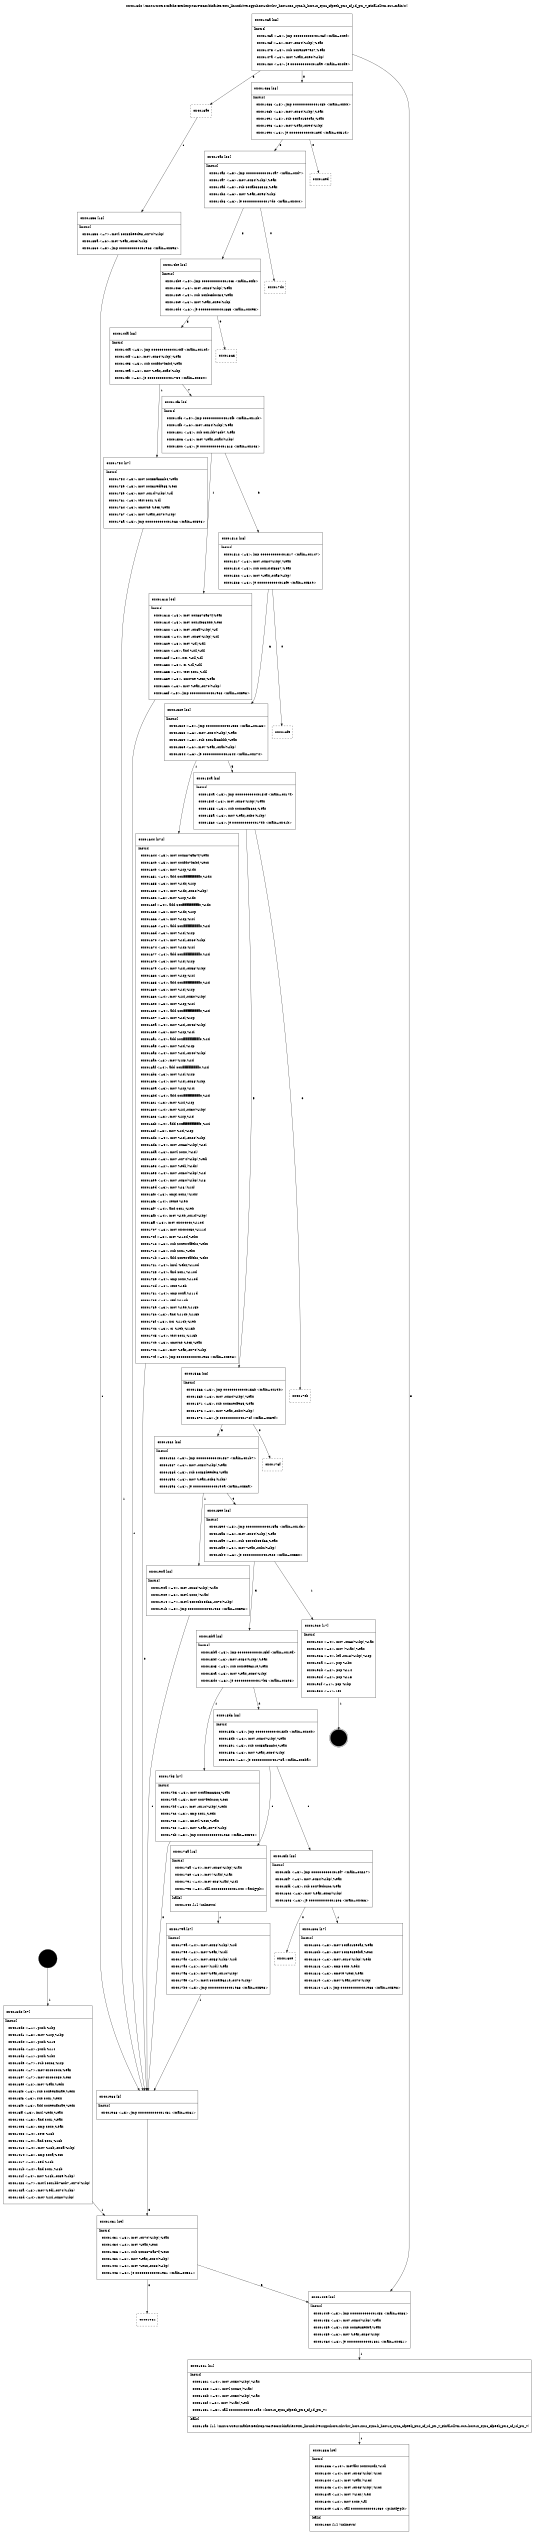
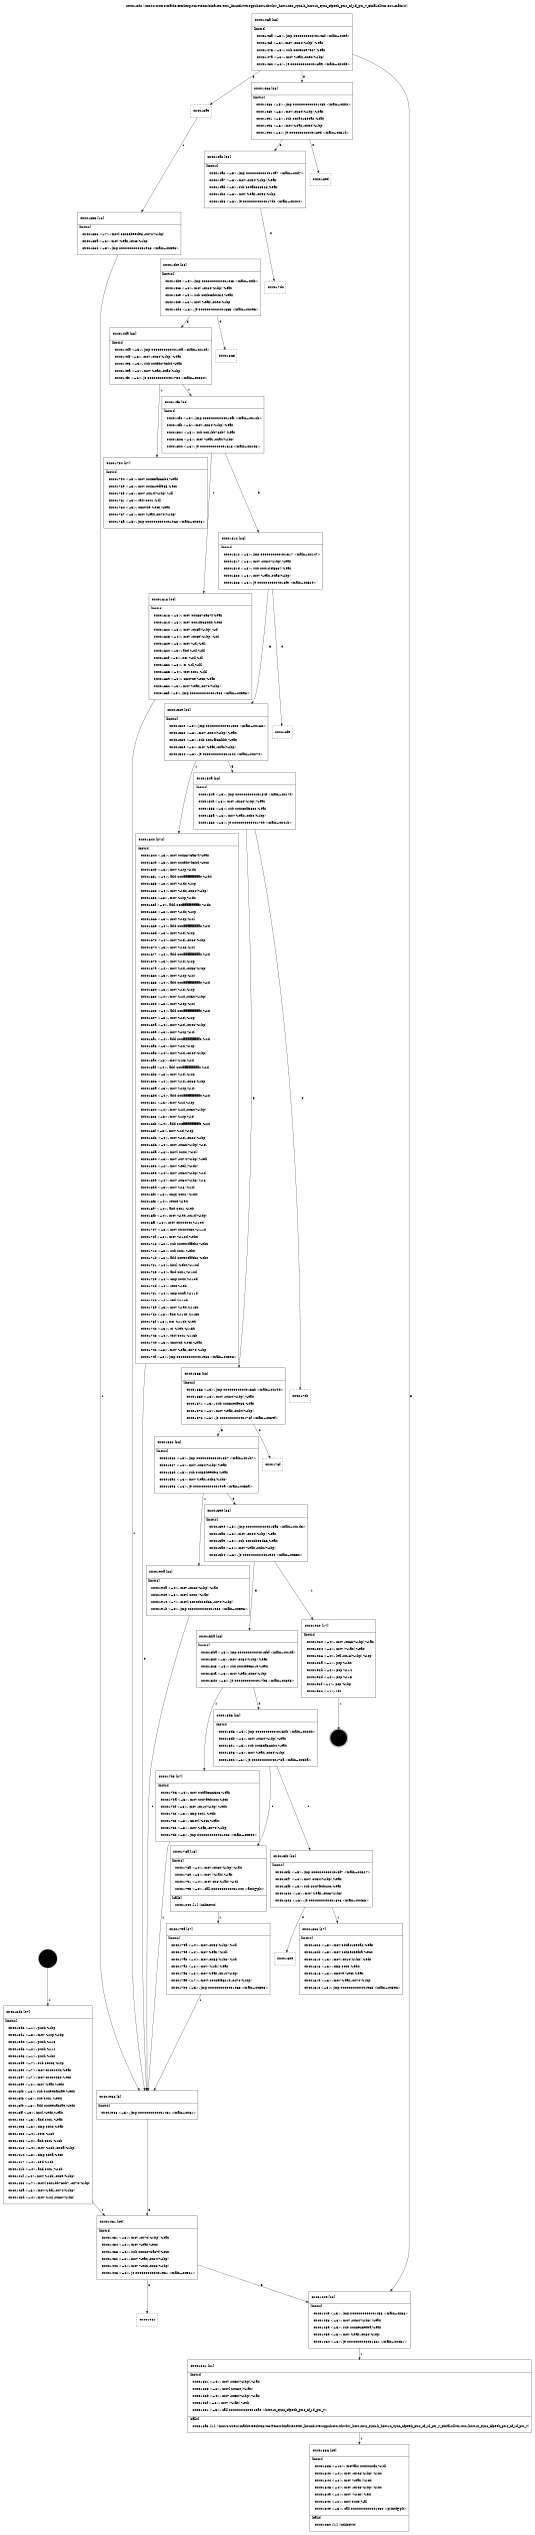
edge "0x4014a2 [28]" -> "0x4014be [28]": removed, label "8"
edge "0x401754 [27]" -> "0x401968 [5]": removed, label "1"
edge "0x4017b5 [27]" -> "0x401968 [5]": label " 0" -> " 1"
